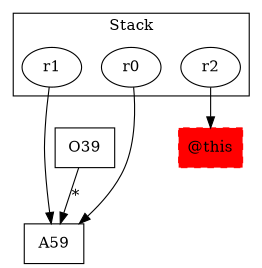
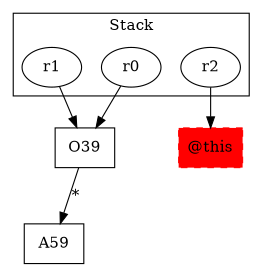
edge "r1" -> "A59": now "r1" -> "O39"
edge "r0" -> "A59": now "r0" -> "O39"
